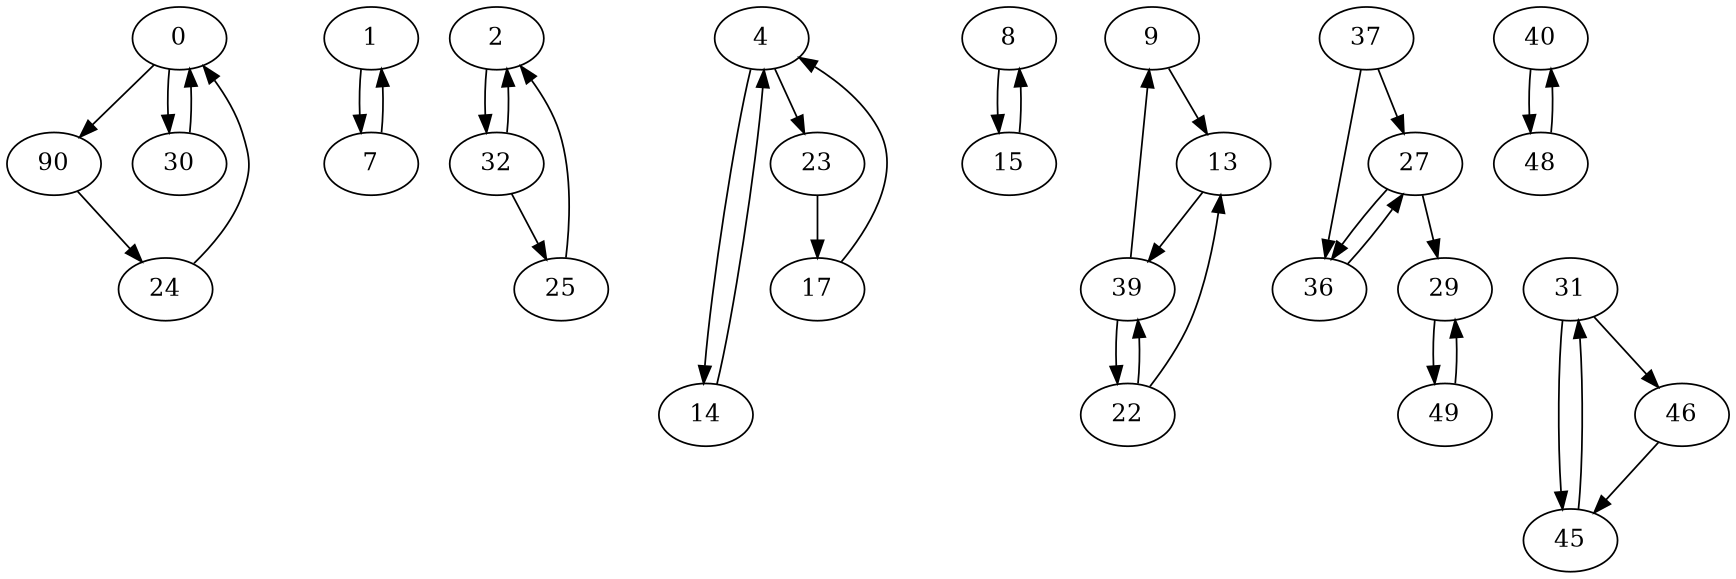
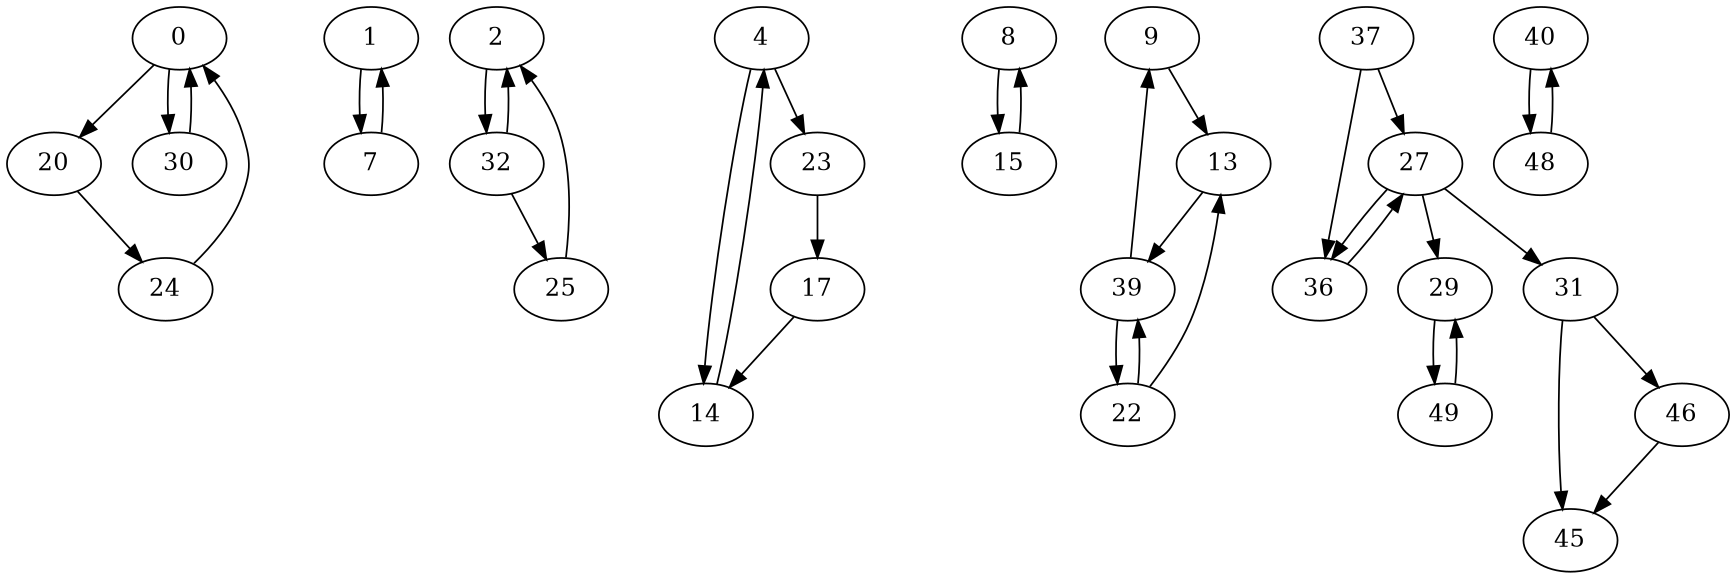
edge "17" -> "4": now "17" -> "14"
node "90": label "90" -> "20"
edge "45" -> "31": now "27" -> "31"
